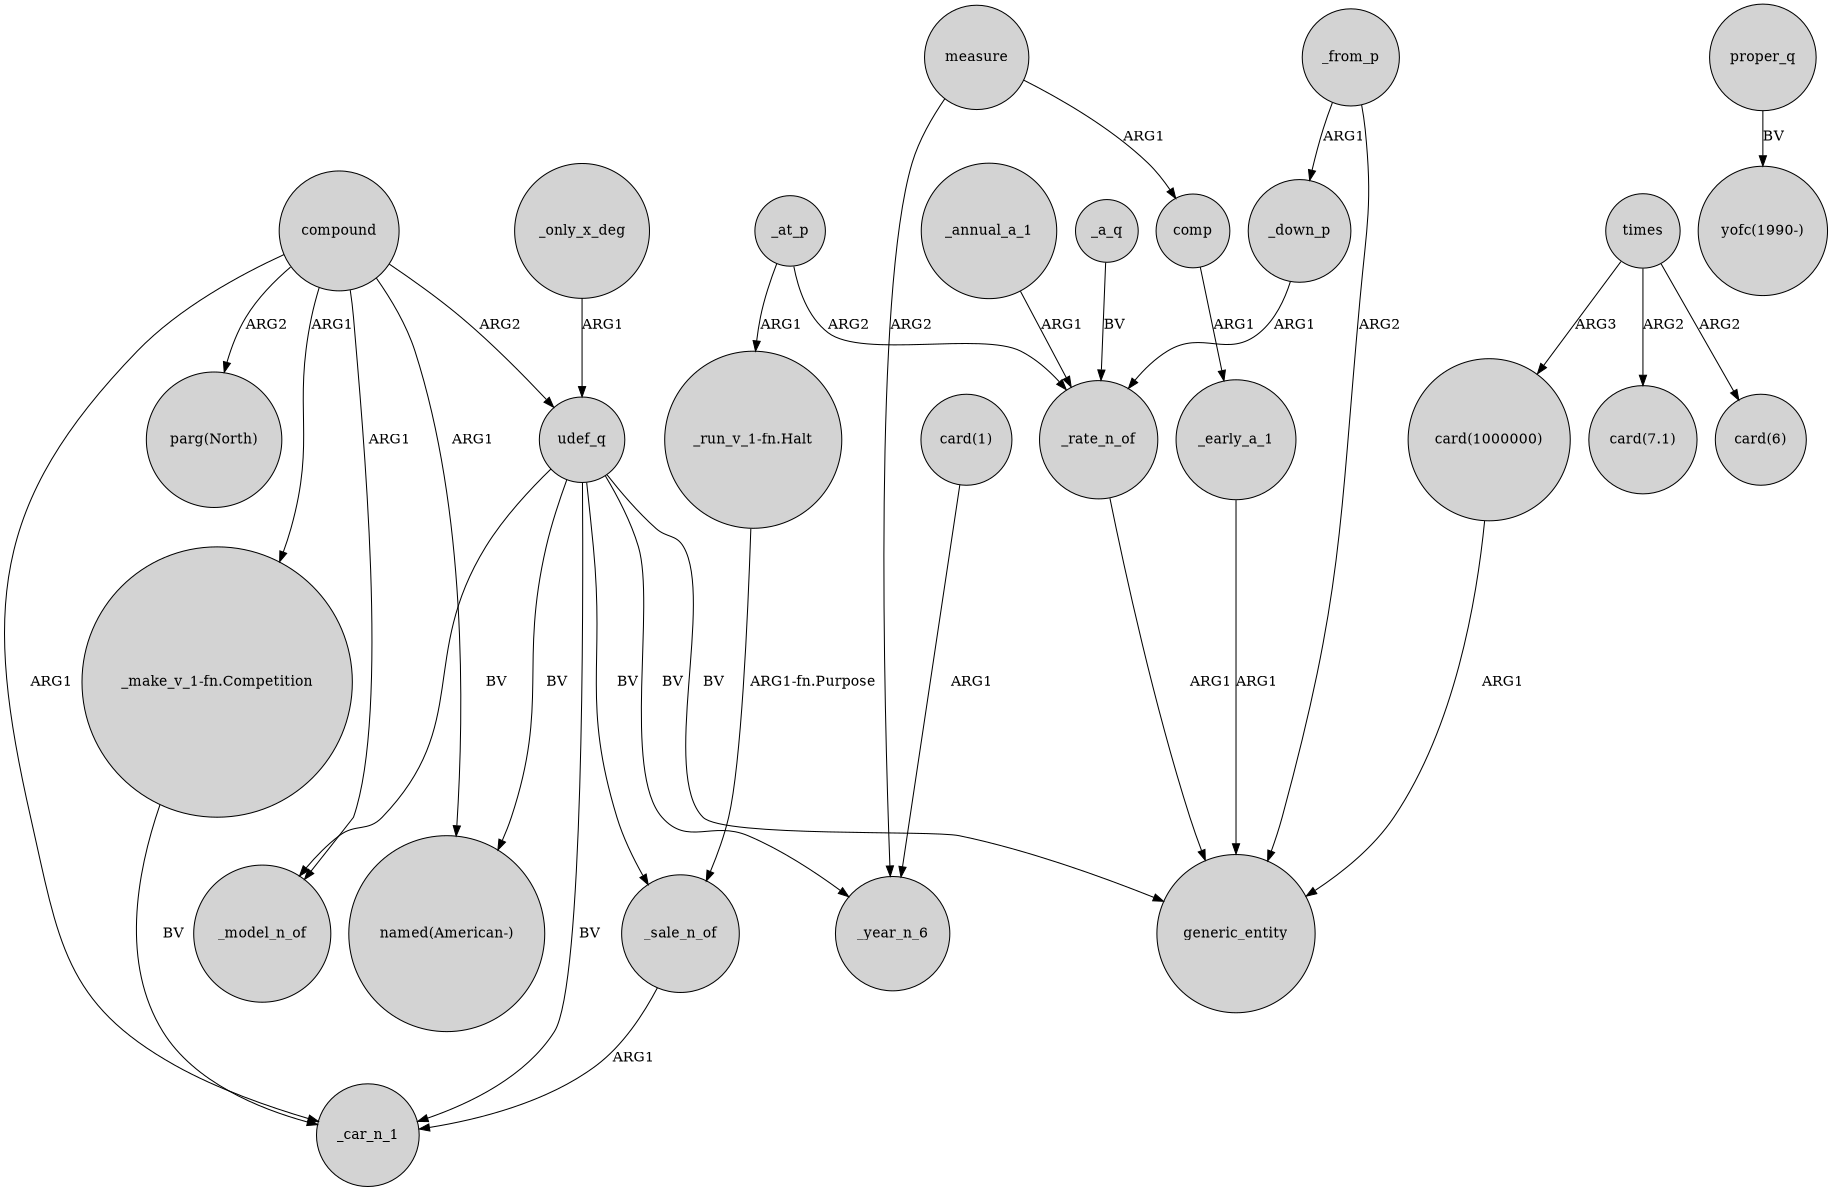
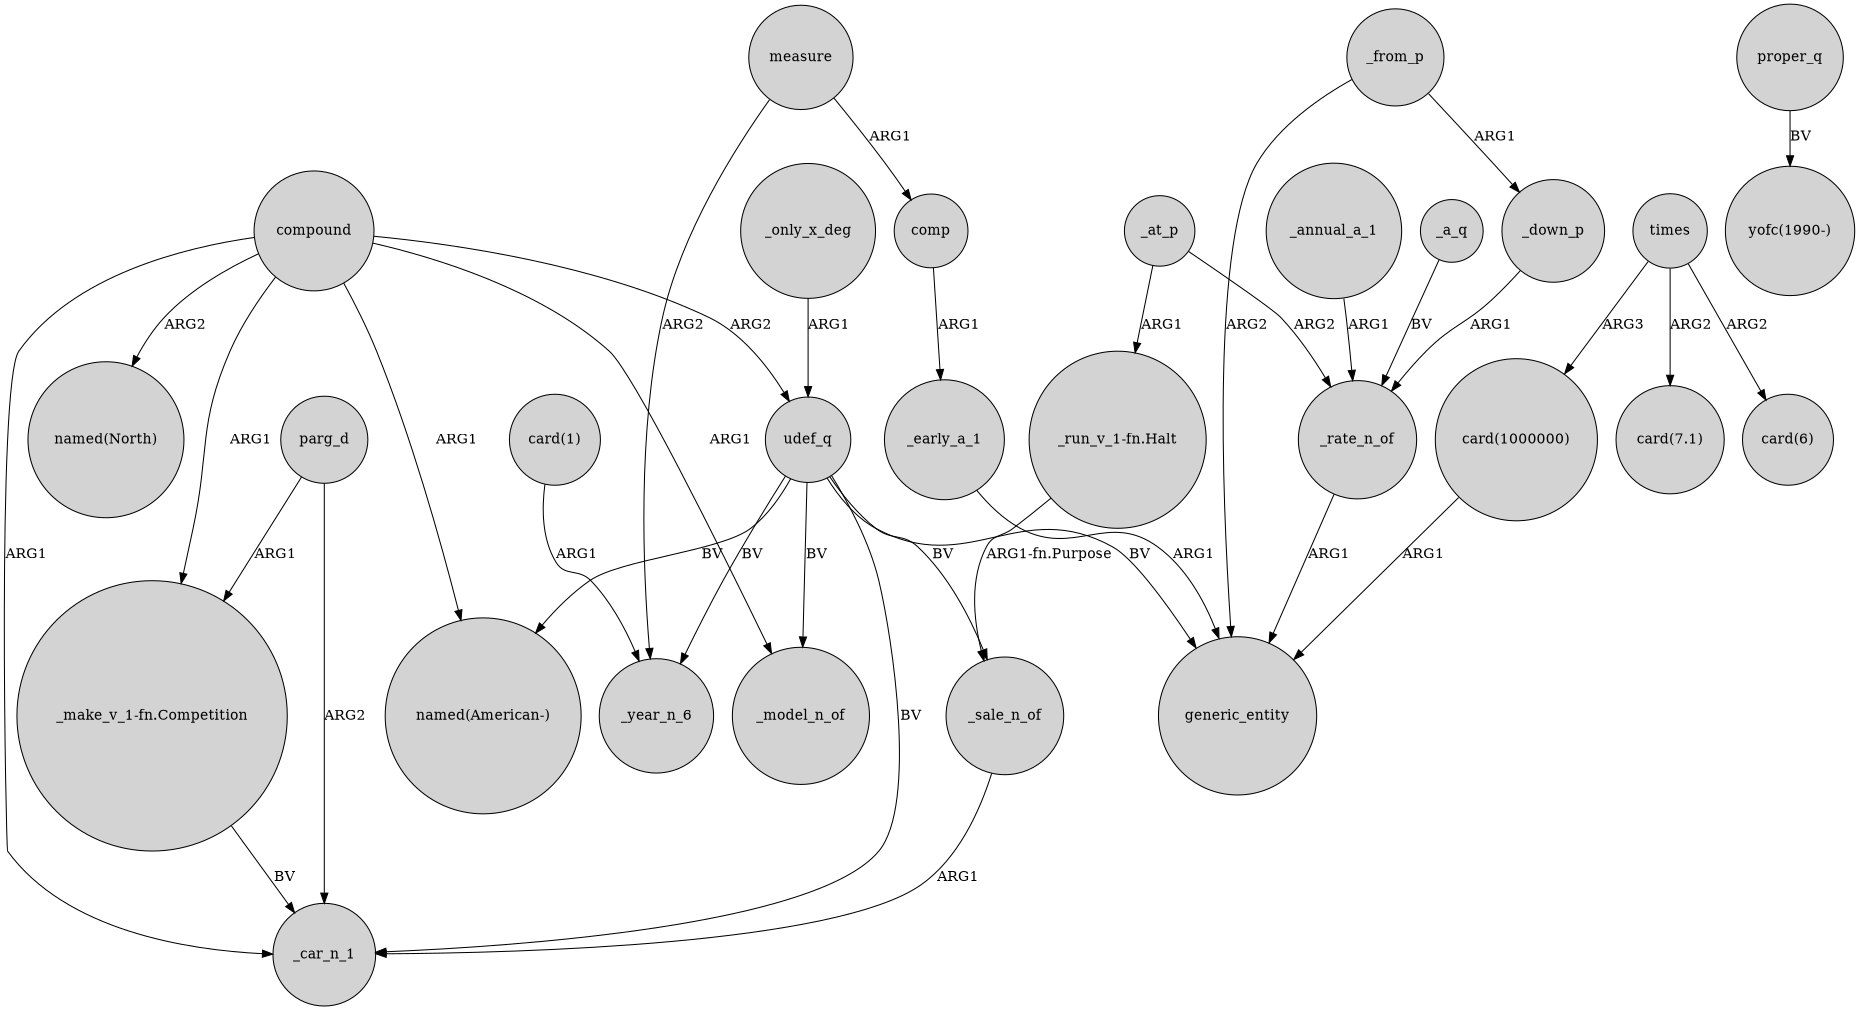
node "parg(North)": label "parg(North)" -> "named(North)"
node "parg_d": added
